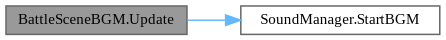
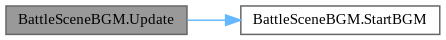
node "SoundManager.StartBGM": label "SoundManager.StartBGM" -> "BattleSceneBGM.StartBGM"
